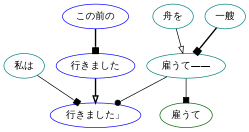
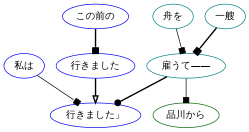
edge "舟を" -> "雇うて——": arrowhead onormal -> box
node "私は": color teal -> blue
edge "雇うて——" -> "行きました」": style solid -> bold
node "雇うて": label "雇うて" -> "品川から"
